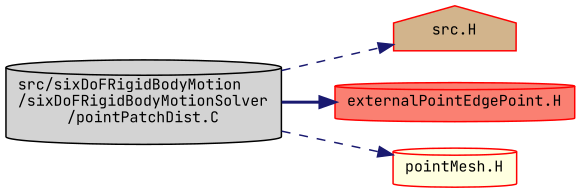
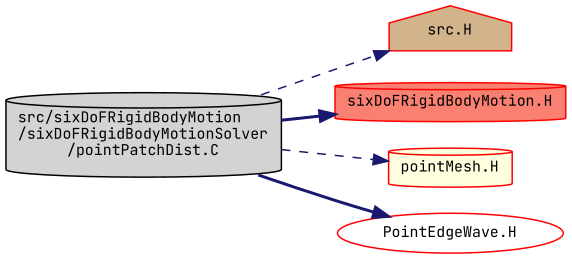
node "externalPointEdgePoint.H": label "externalPointEdgePoint.H" -> "sixDoFRigidBodyMotion.H"
node "PointEdgeWave.H": added
